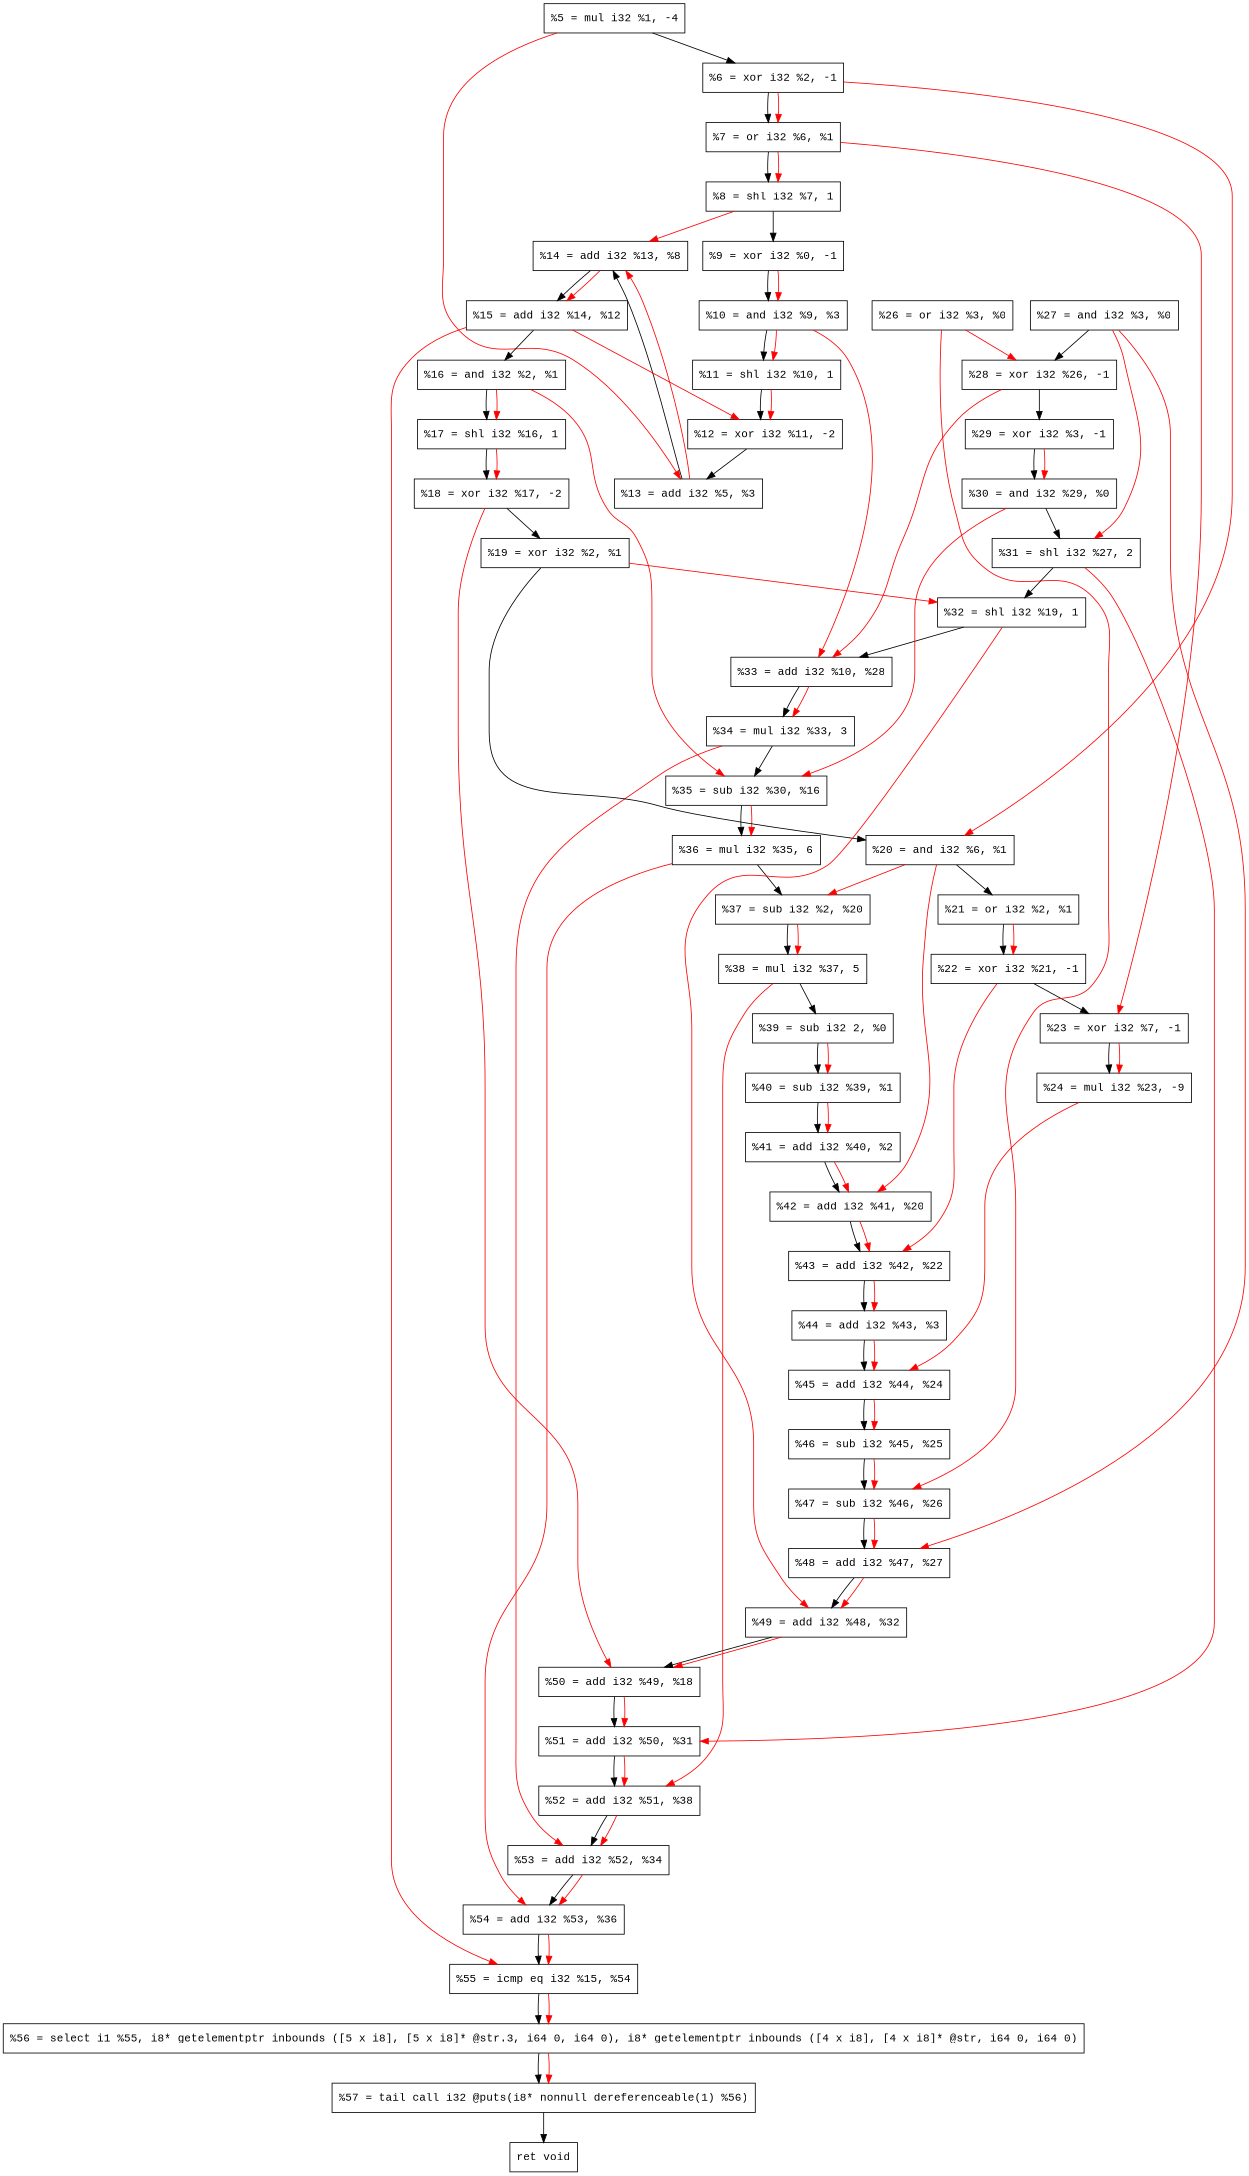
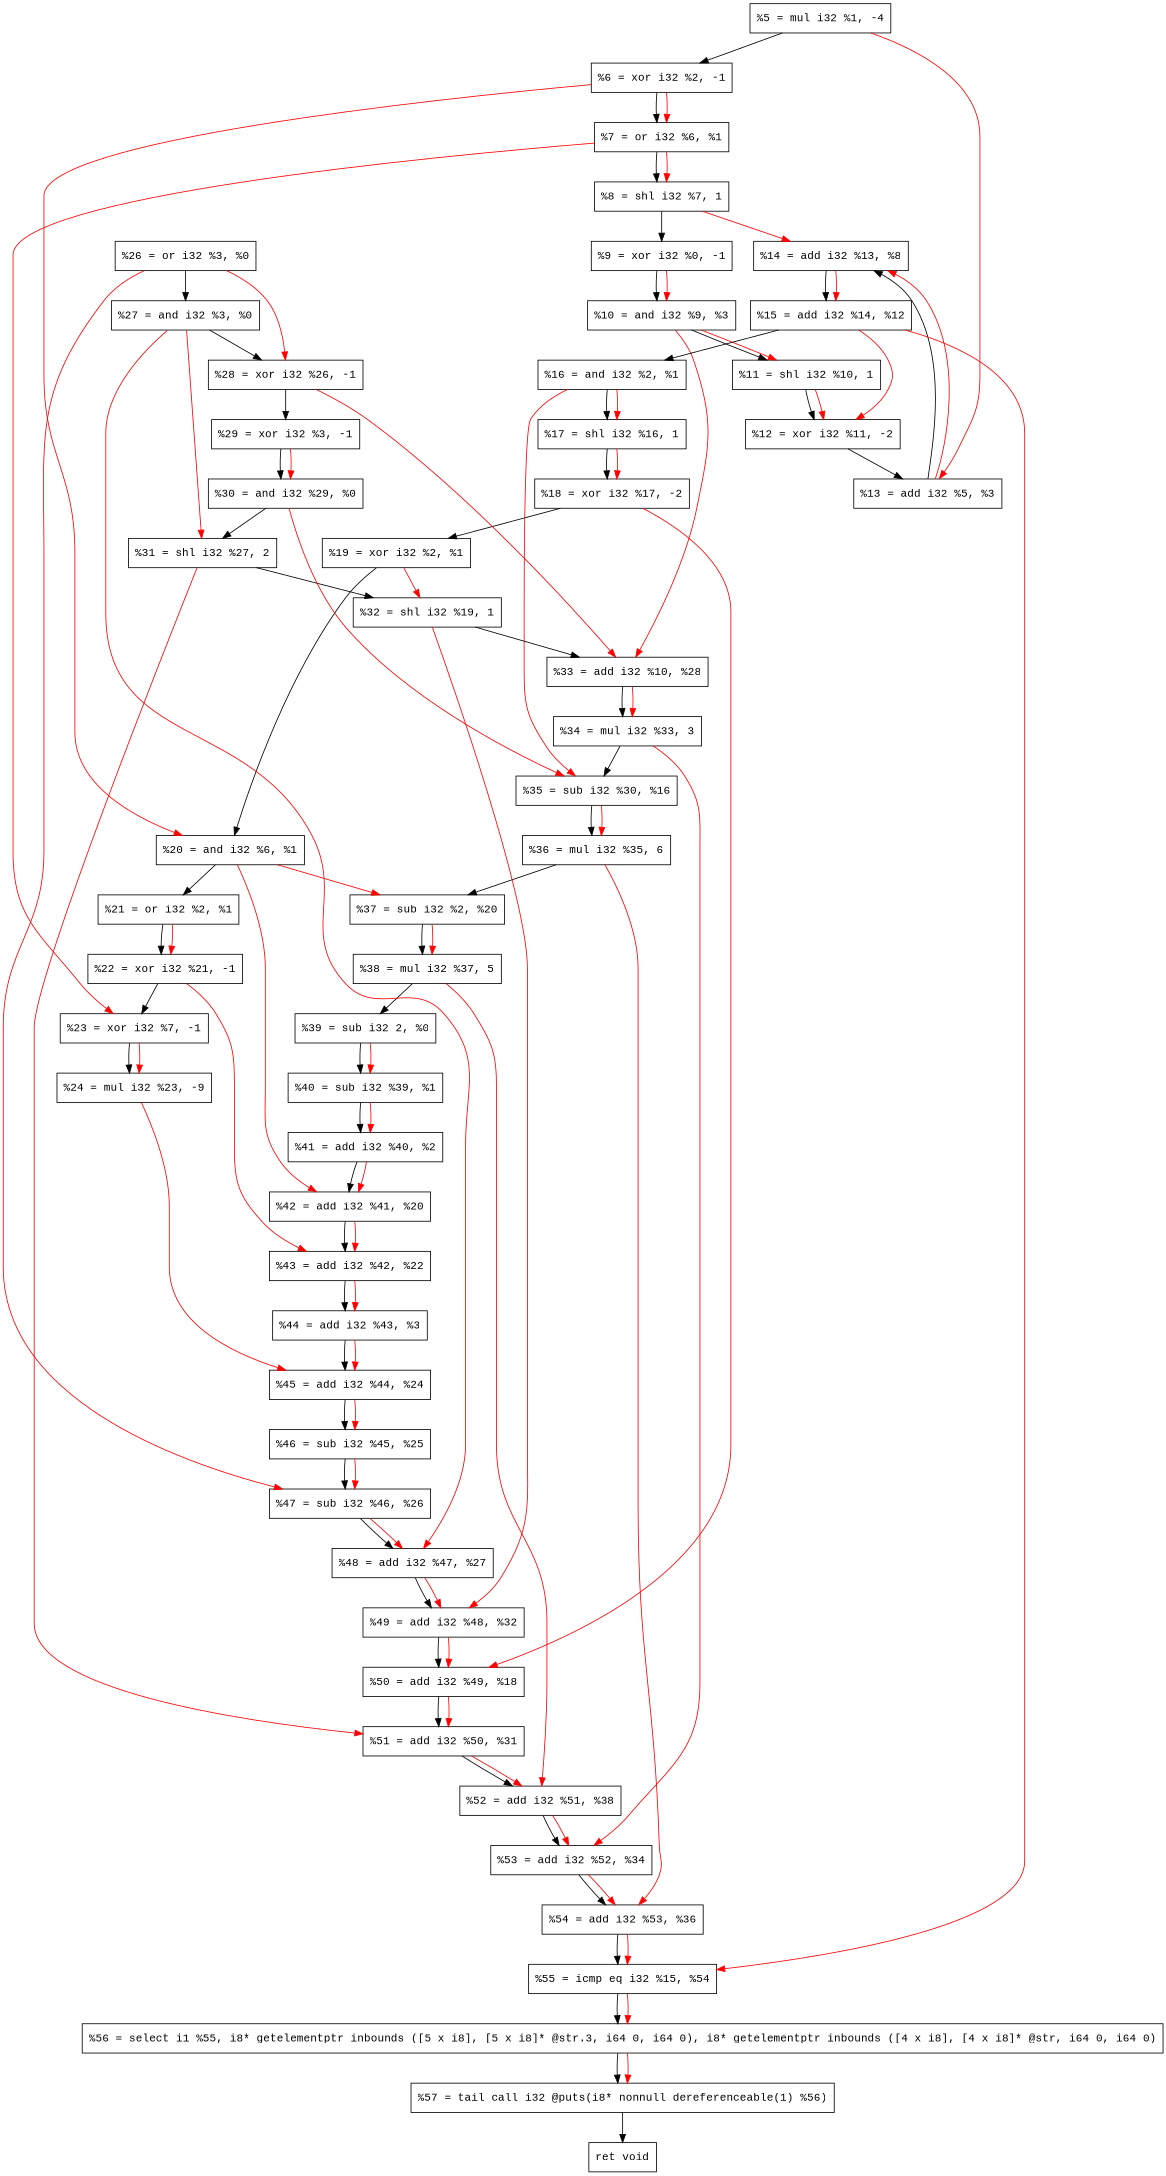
edge "%26 = or i32 %3, %0" -> "%27 = and i32 %3, %0": added
